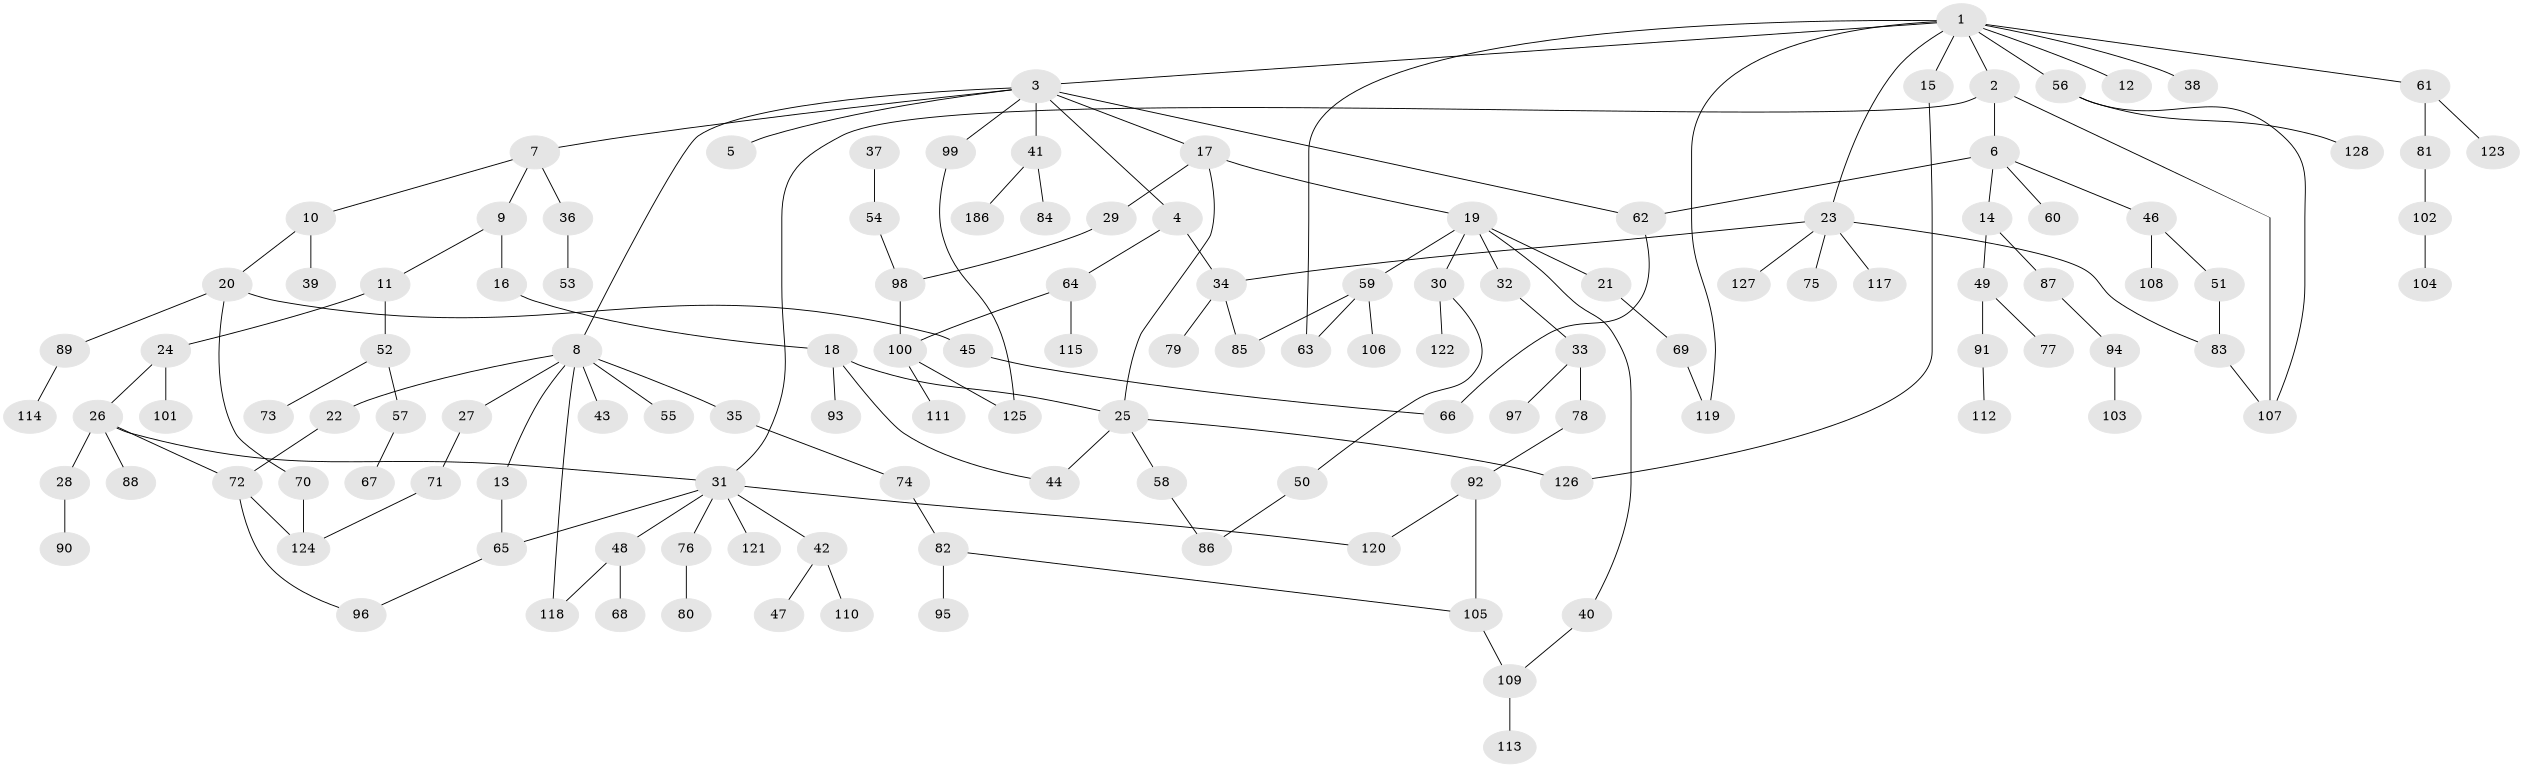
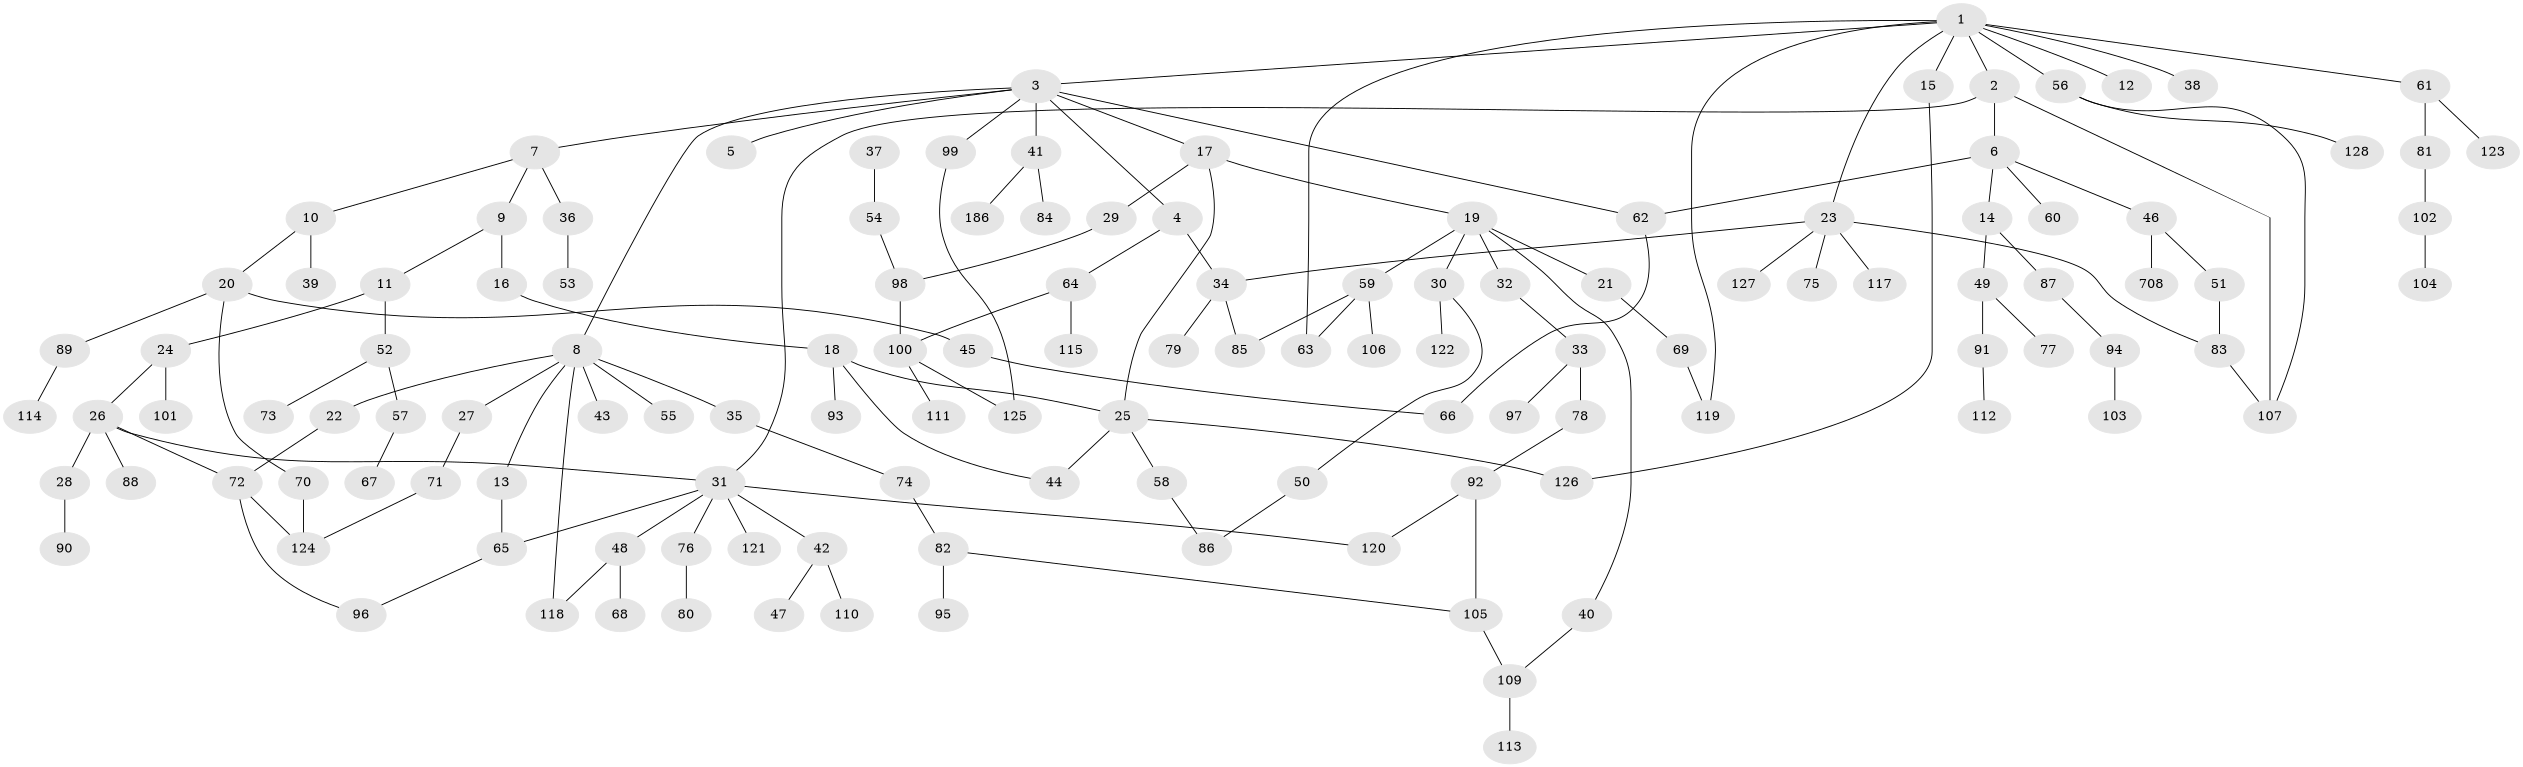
node "108": label "108" -> "708"
